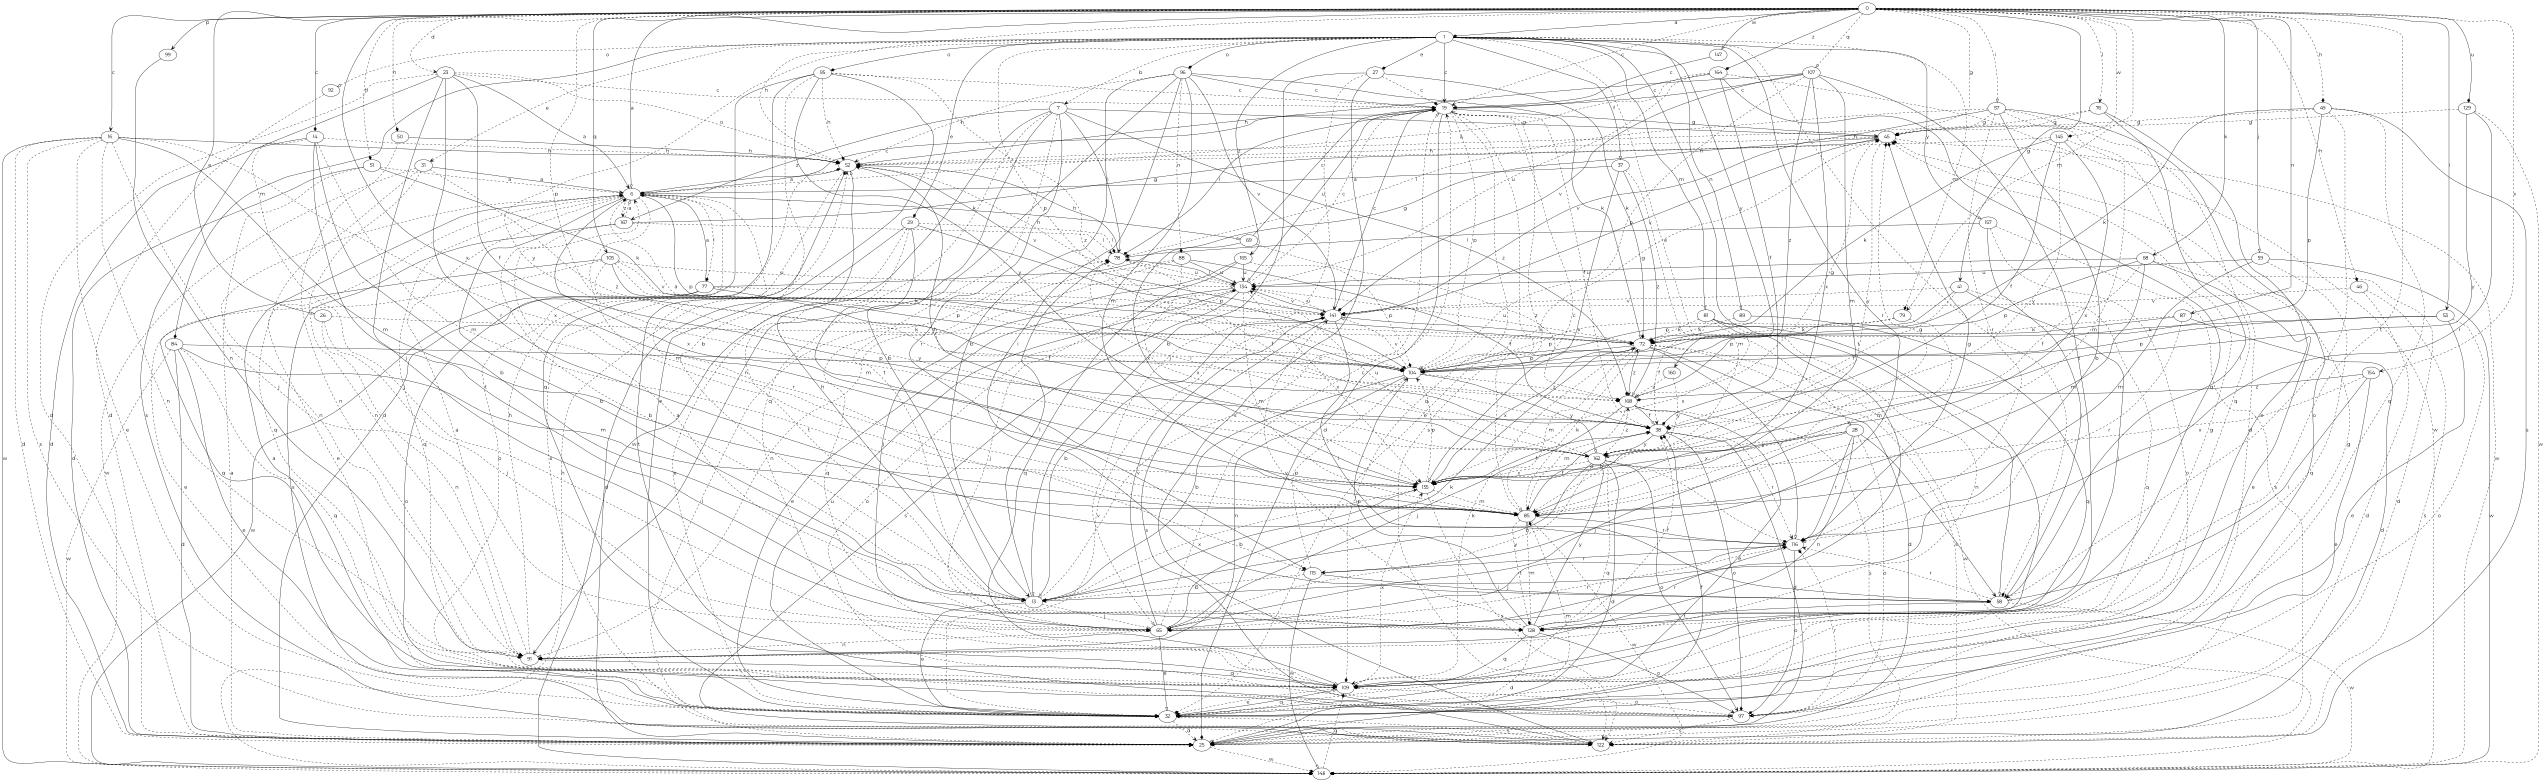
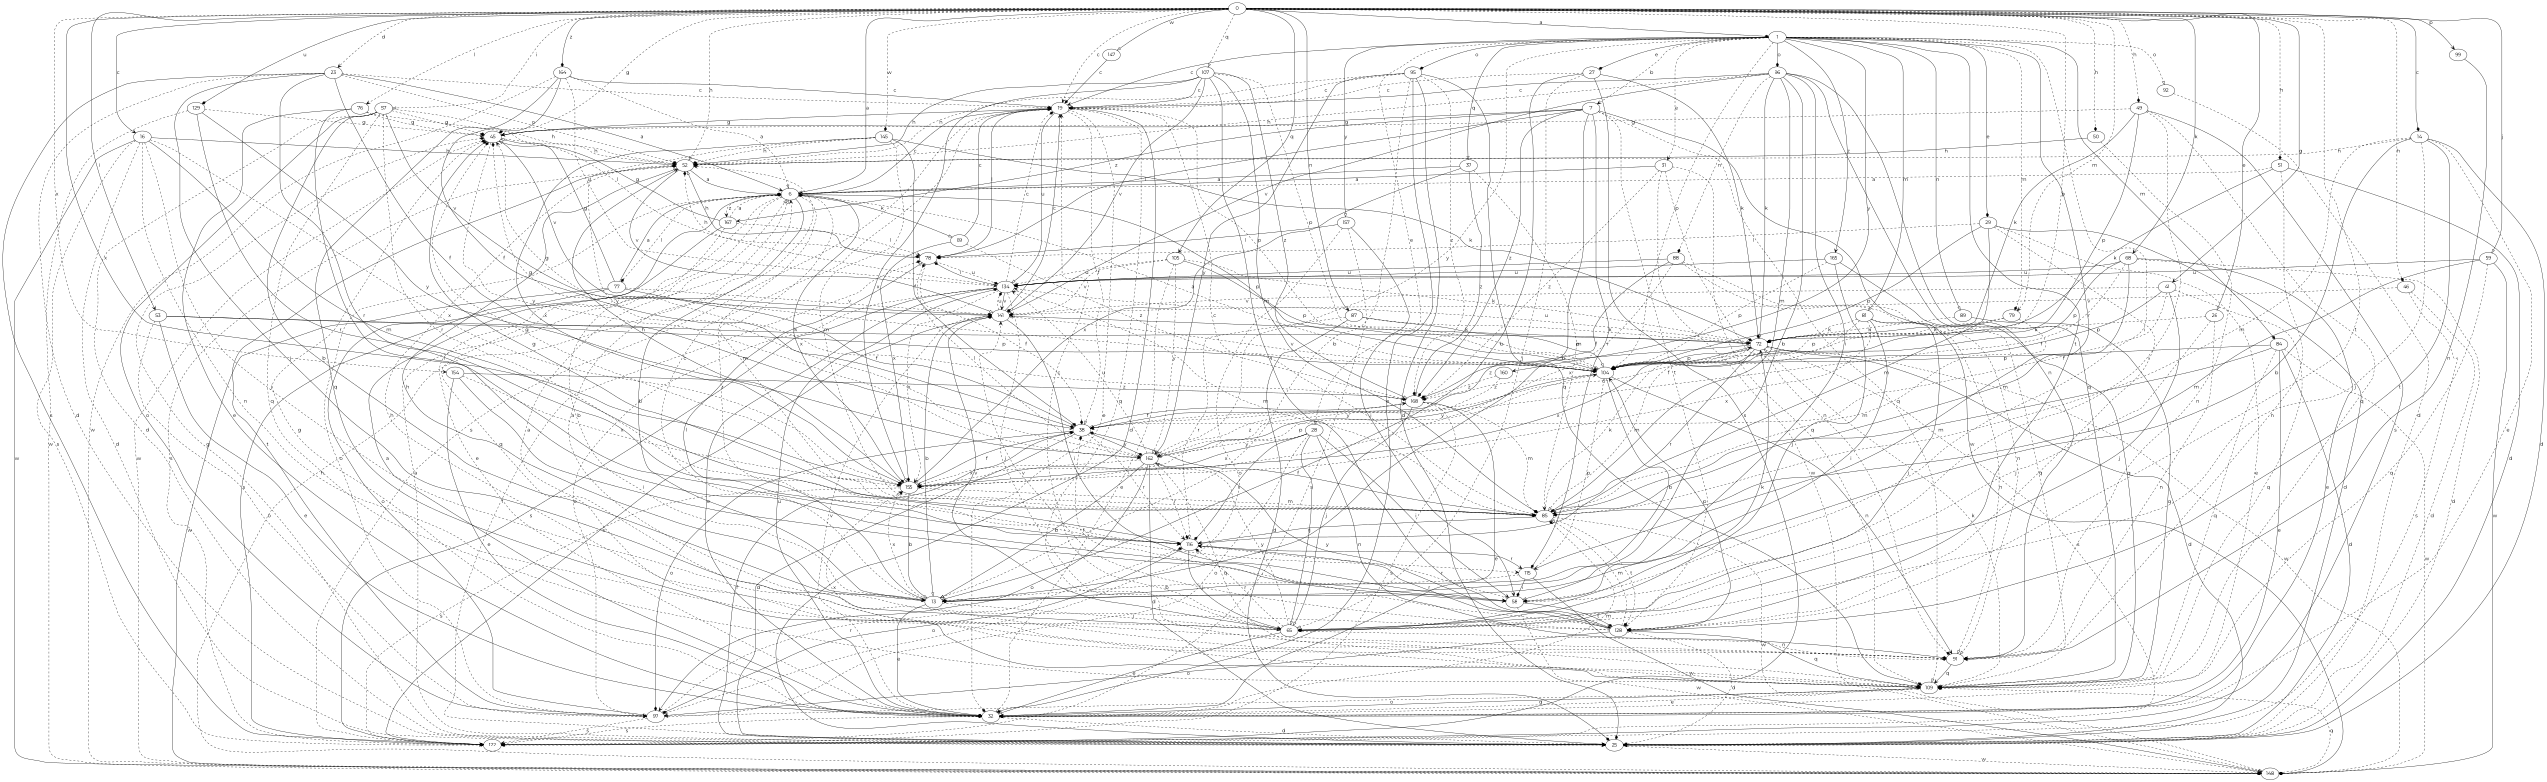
edge "1" -> "37": label "f" -> "q"
edge "105" -> "109": now "96" -> "109"
edge "16" -> "32": now "14" -> "32"
